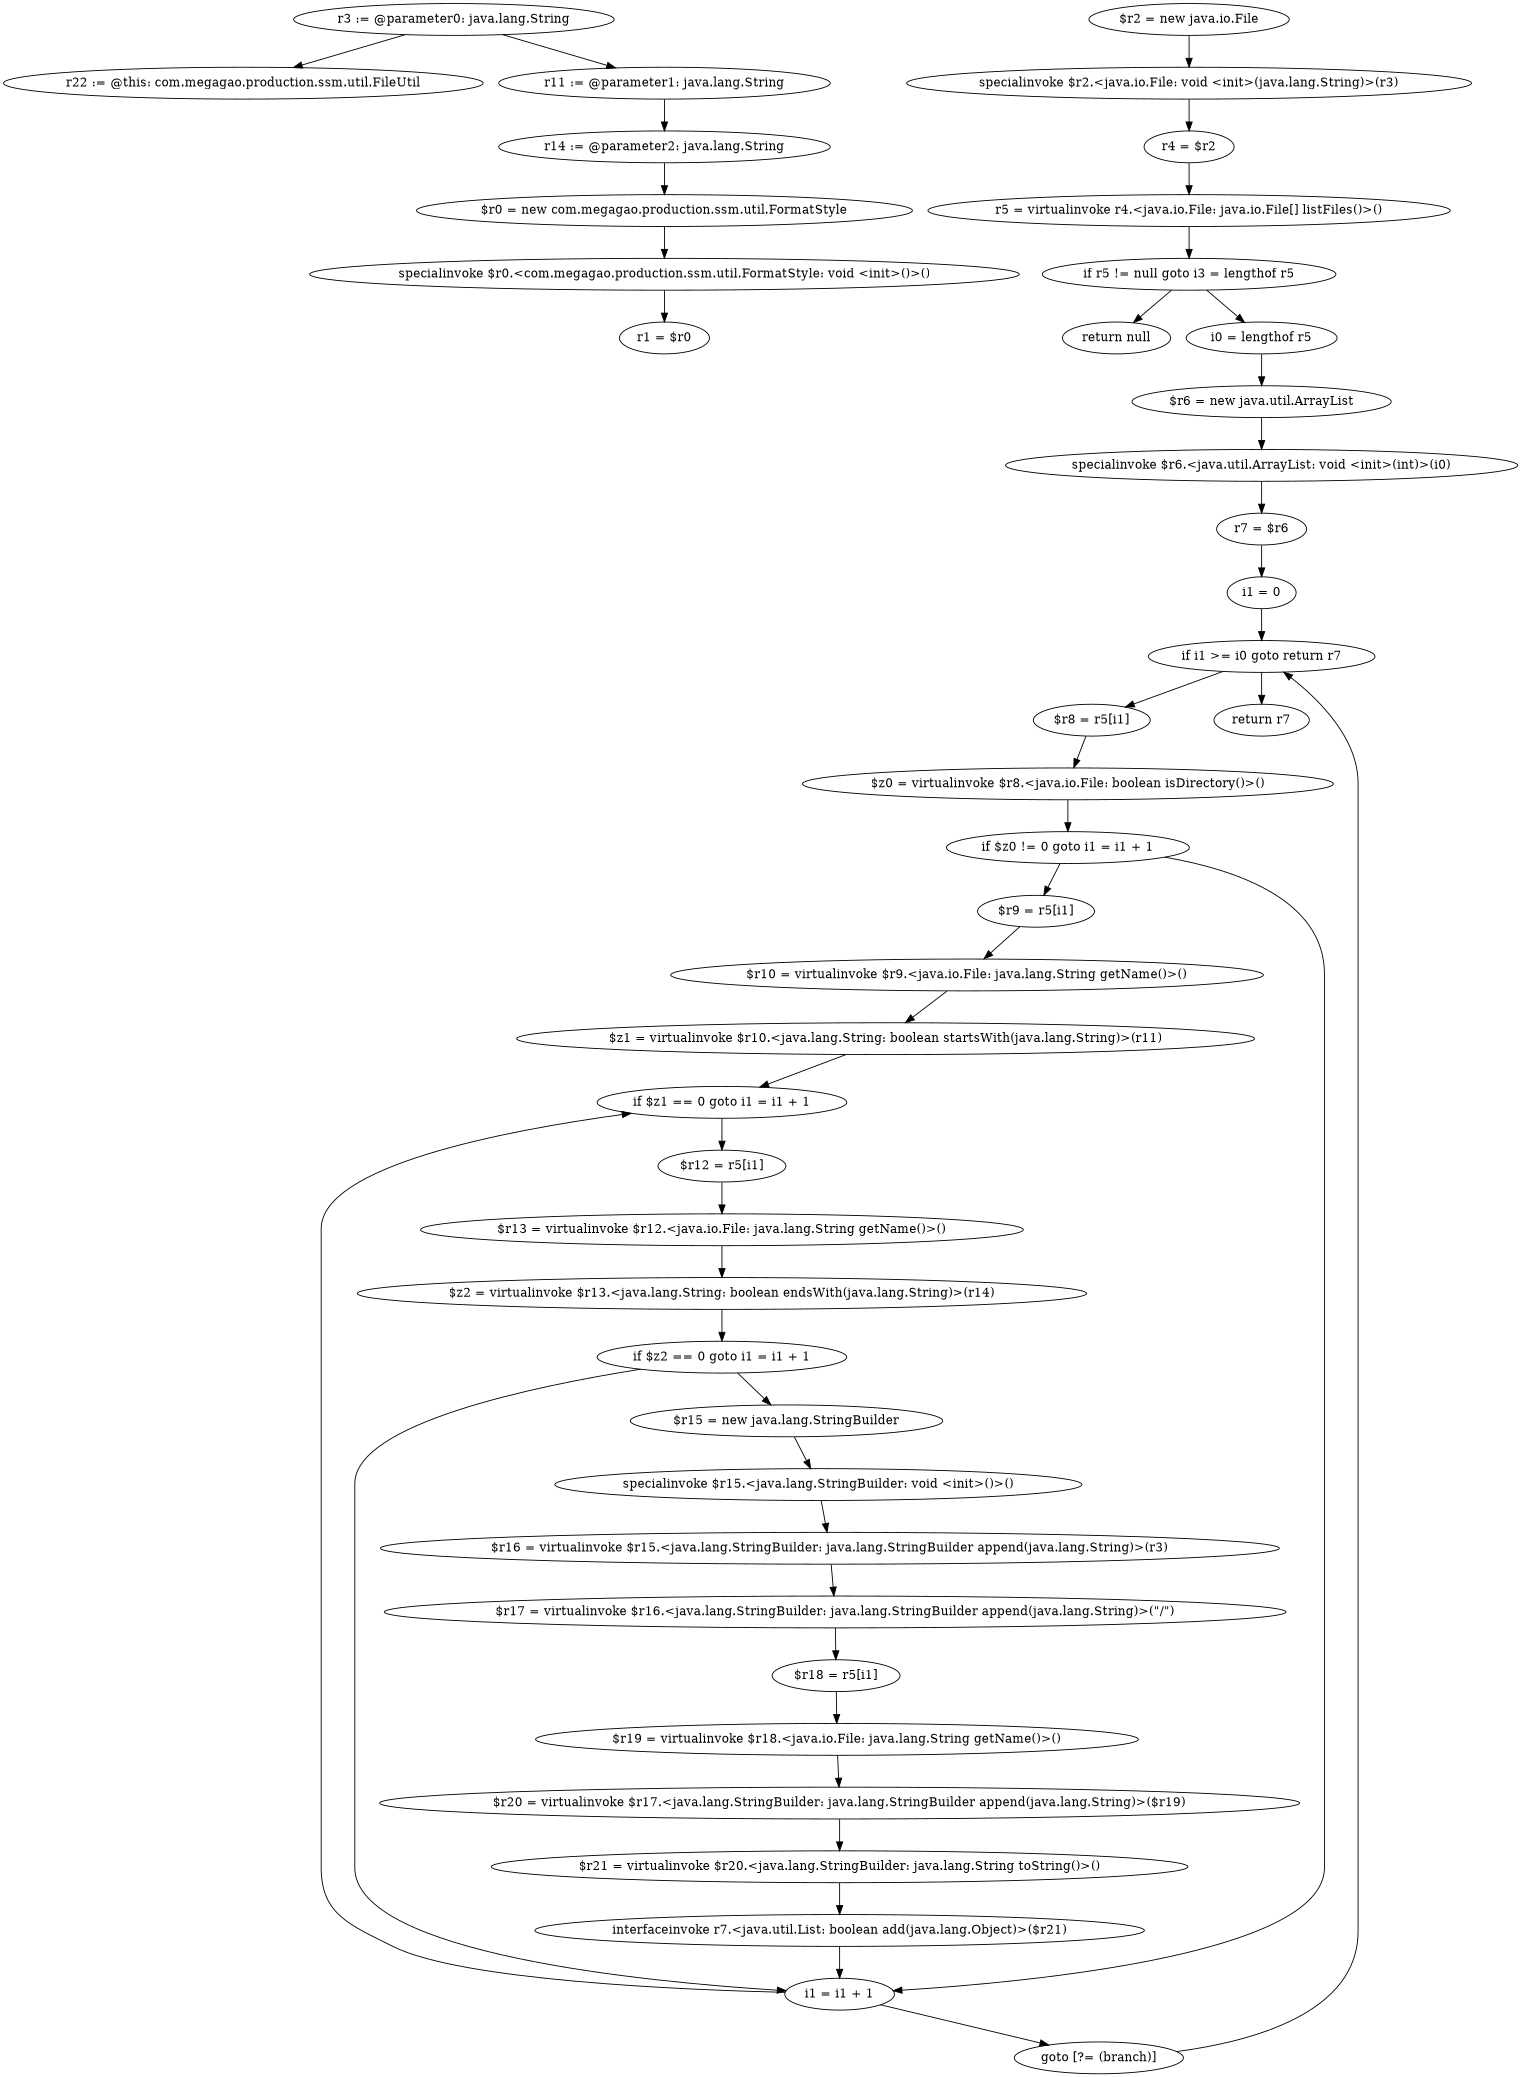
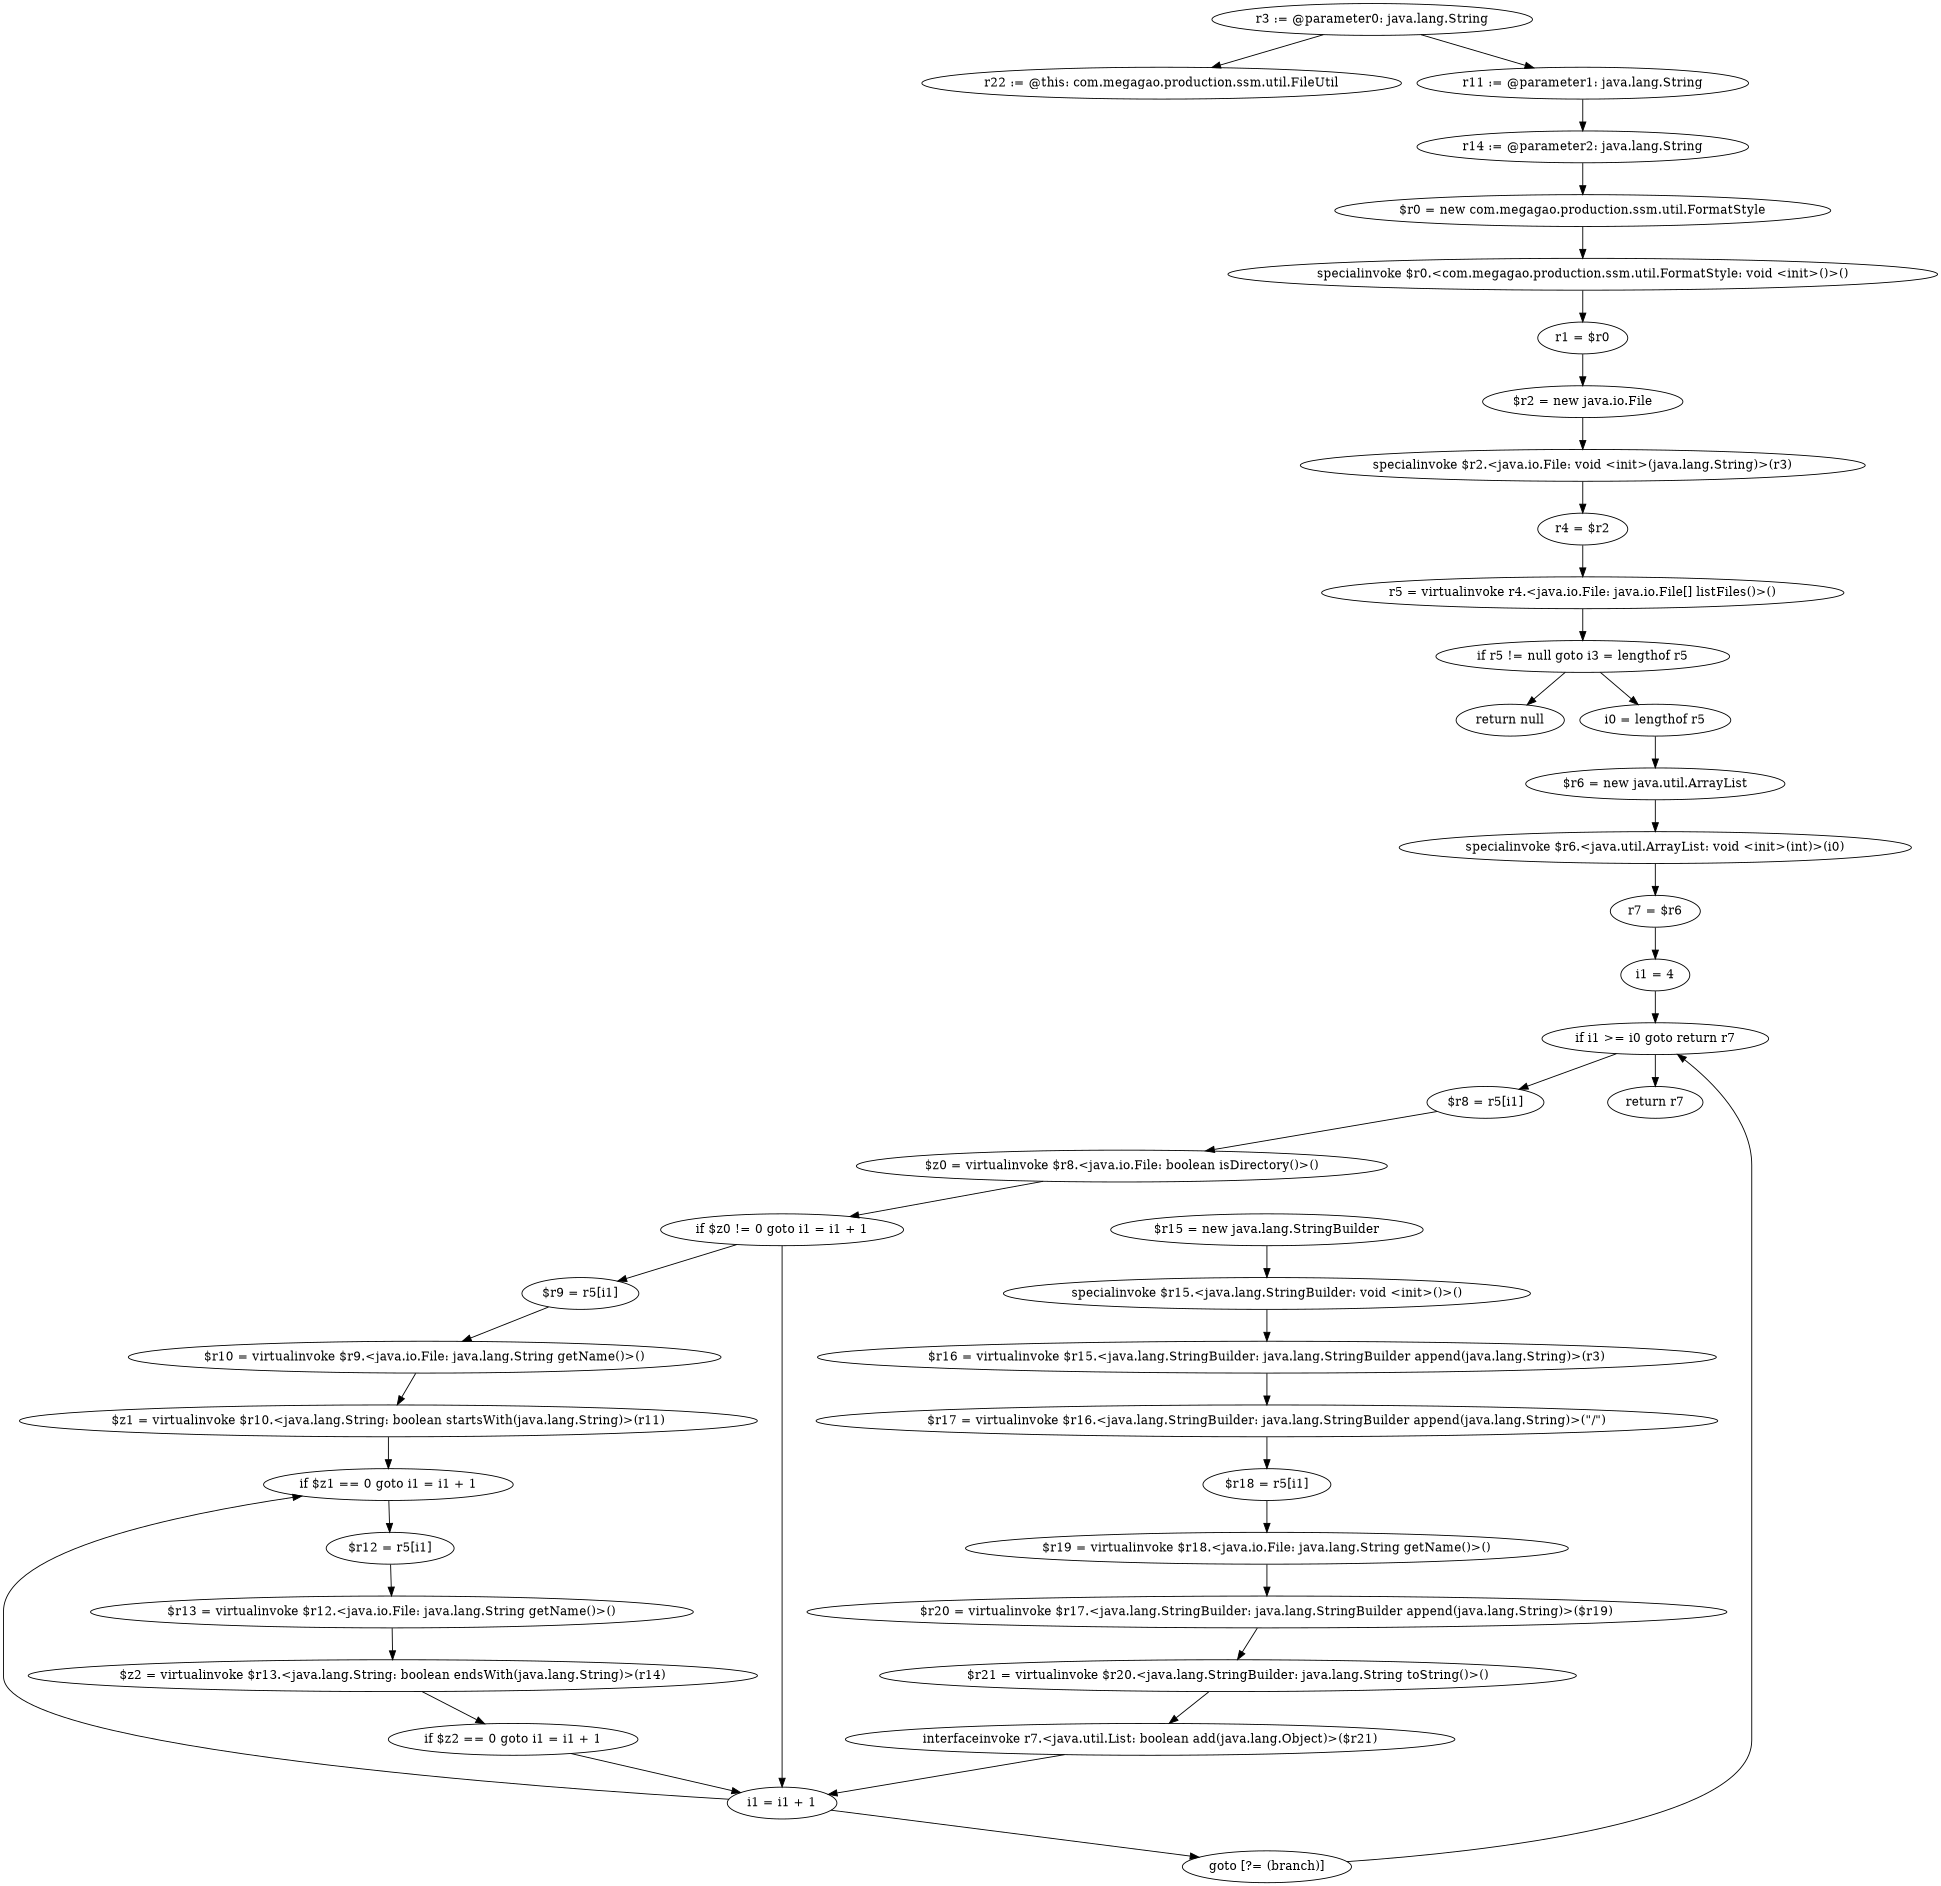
edge "r1 = $r0" -> "$r2 = new java.io.File": added
node "i1 = 0": label "i1 = 0" -> "i1 = 4"
edge "if $z2 == 0 goto i1 = i1 + 1" -> "$r15 = new java.lang.StringBuilder": removed
